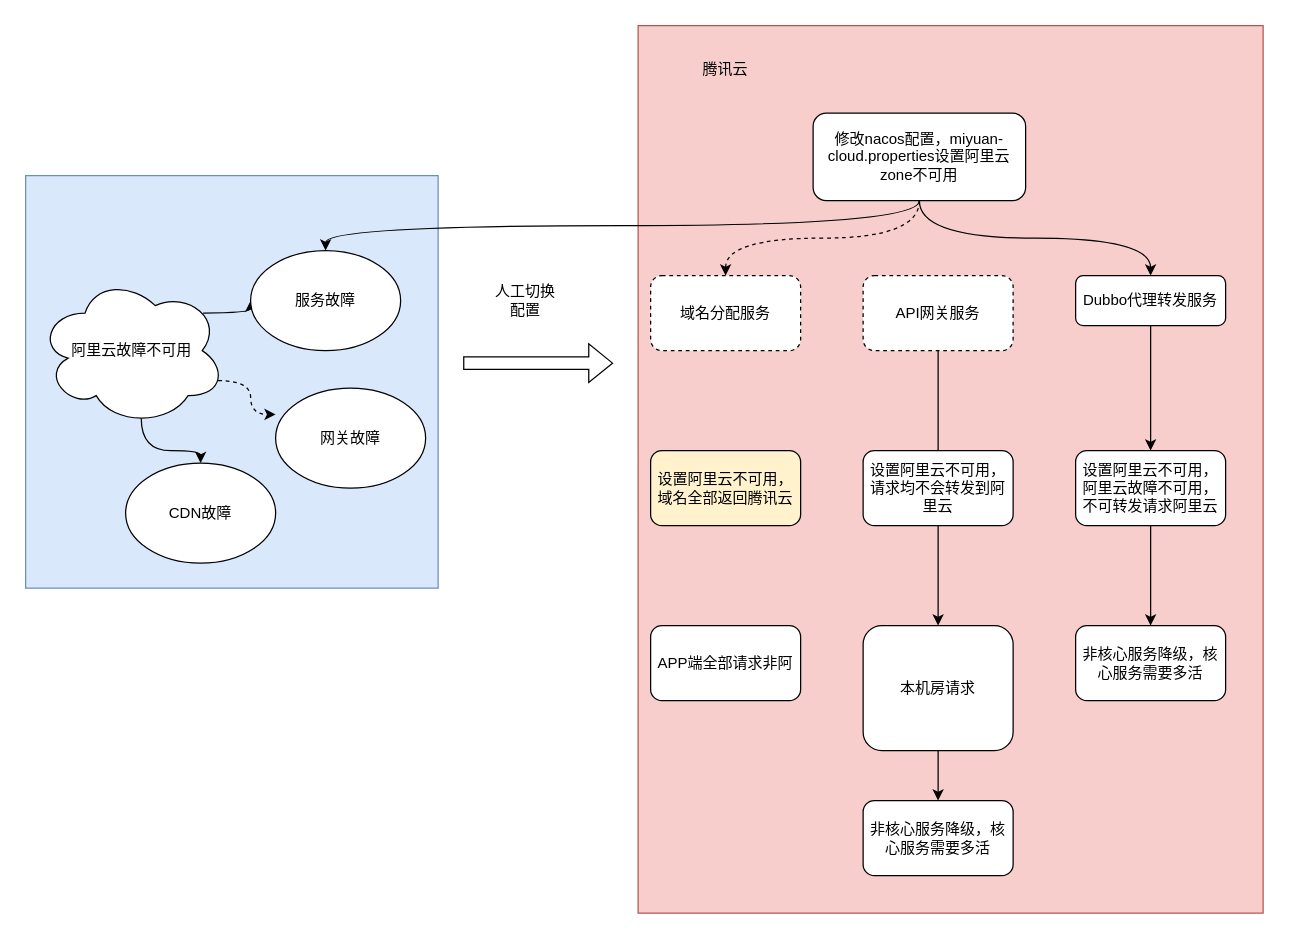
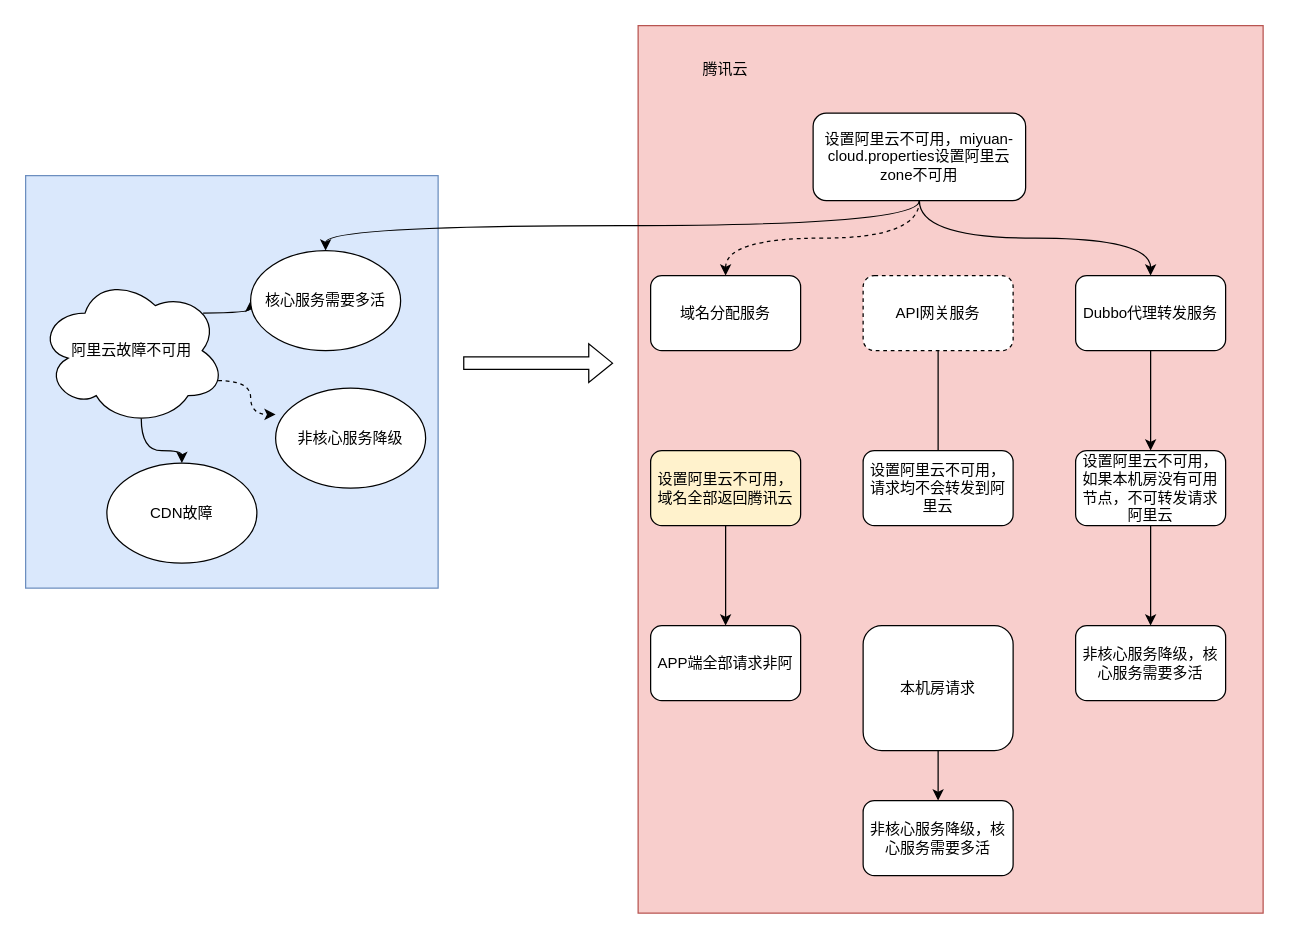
node "修改nacos配置，miyuan-cloud.properties设置阿里云zone不可用": label "修改nacos配置，miyuan-cloud.properties设置阿里云zone不可用" -> "设置阿里云不可用，miyuan-cloud.properties设置阿里云zone不可用"
node "服务故障": label "服务故障" -> "核心服务需要多活"
node "人工切换配置": removed
node "Dubbo代理转发服务": size 150x50 -> 150x75
node "域名分配服务": style dashed -> solid
node "网关故障": label "网关故障" -> "非核心服务降级"
node "设置阿里云不可用，阿里云故障不可用，不可转发请求阿里云": label "设置阿里云不可用，阿里云故障不可用，不可转发请求阿里云" -> "设置阿里云不可用，如果本机房没有可用节点，不可转发请求阿里云"
node "CDN故障": moved (201, 513) -> (182, 513)
edge "设置阿里云不可用，域名全部返回腾讯云" -> "APP端全部请求非阿": added
edge "设置阿里云不可用，请求均不会转发到阿里云" -> "本机房请求": removed
